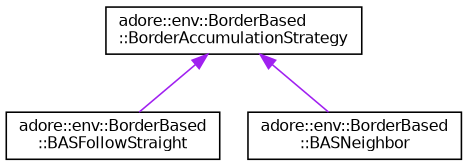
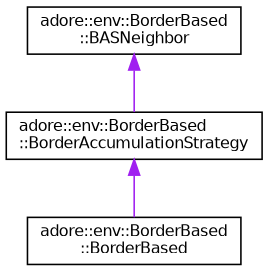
edge "adore::env::BorderBased ::BASNeighbor" -> "adore::env::BorderBased ::BorderAccumulationStrategy": reversed
node "adore::env::BorderBased ::BASFollowStraight": label "adore::env::BorderBased ::BASFollowStraight" -> "adore::env::BorderBased ::BorderBased"
